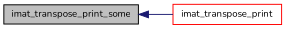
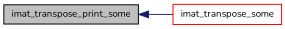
node "imat_transpose_print": label "imat_transpose_print" -> "imat_transpose_some"
